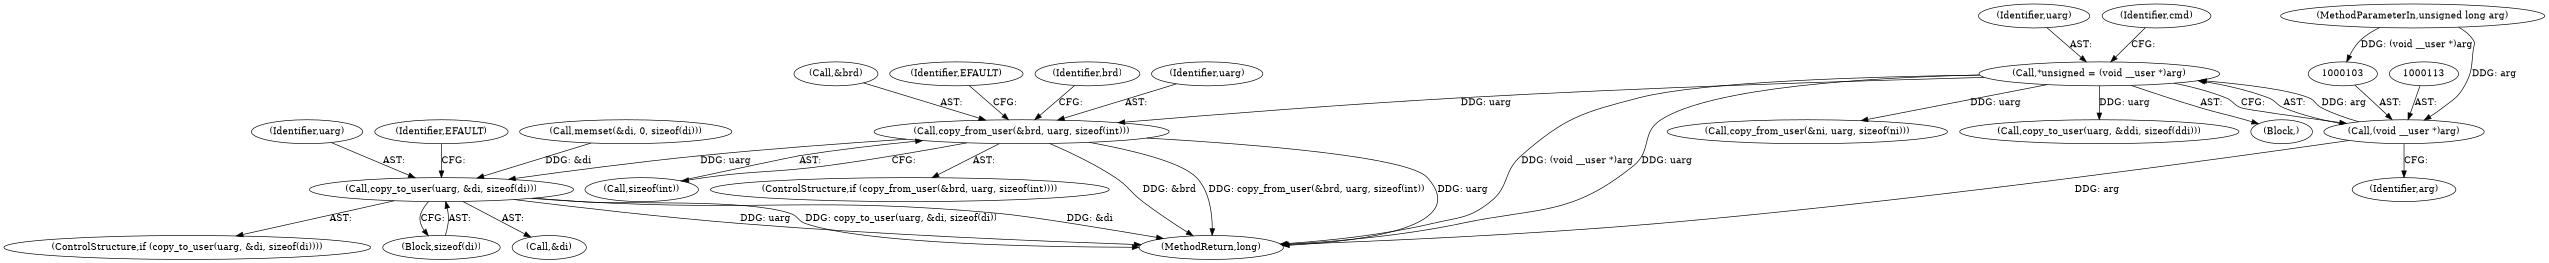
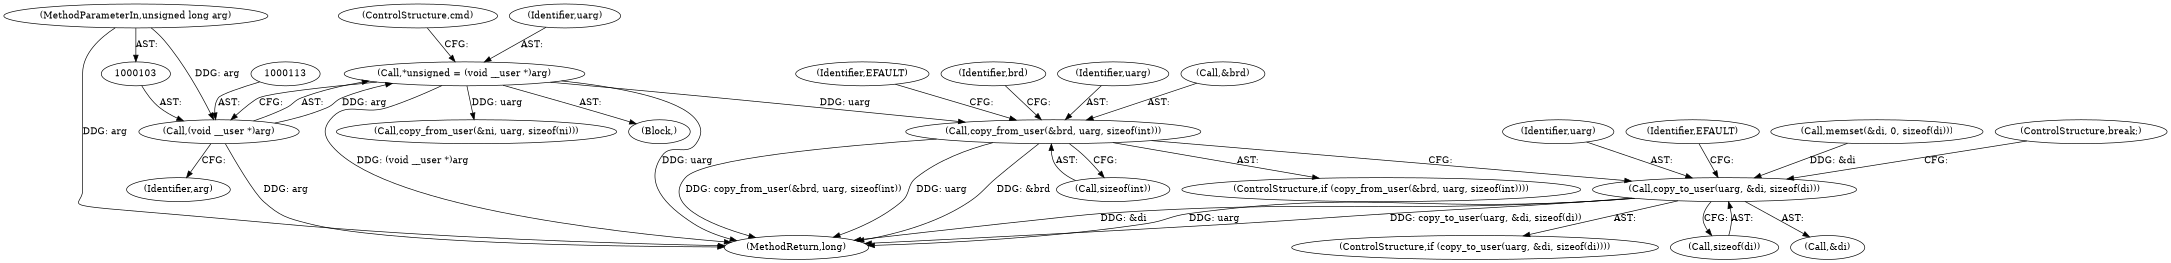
node "(Identifier,cmd)": label "(Identifier,cmd)" -> "(ControlStructure,cmd)"
edge "(MethodParameterIn,unsigned long arg)" -> "1000103": label "DDG: (void __user *)arg" -> "AST: "
node "(ControlStructure,break;)": added
node "(Call,copy_to_user(uarg, &ddi, sizeof(ddi)))": removed
edge "(Call,copy_from_user(&brd, uarg, sizeof(int)))" -> "(Call,copy_to_user(uarg, &di, sizeof(di)))": label "DDG: uarg" -> "CFG: "
edge "(MethodParameterIn,unsigned long arg)" -> "(MethodReturn,long)": added, label "DDG: arg"
node "(Block,sizeof(di))": label "(Block,sizeof(di))" -> "(Call,sizeof(di))"
